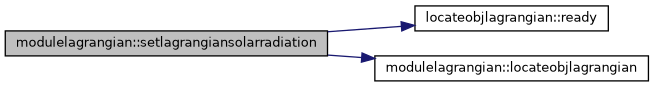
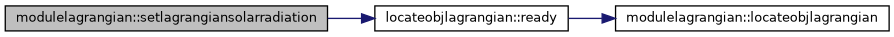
edge "modulelagrangian::setlagrangiansolarradiation" -> "modulelagrangian::locateobjlagrangian": now "locateobjlagrangian::ready" -> "modulelagrangian::locateobjlagrangian"
